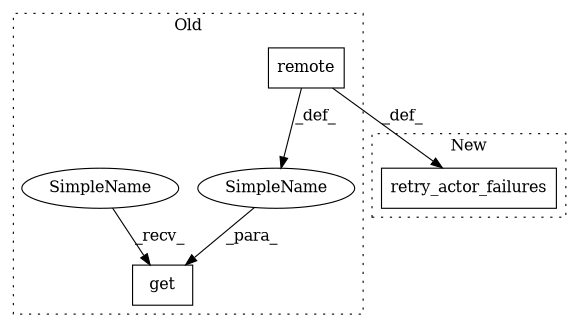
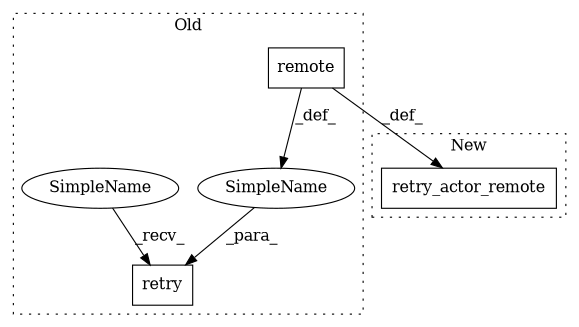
node "retry_actor_failures": label "retry_actor_failures" -> "retry_actor_remote"
node "get": label "get" -> "retry"
